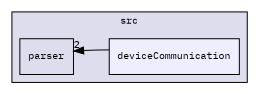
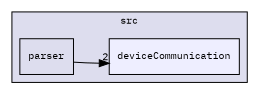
edge "deviceCommunication" -> "parser": reversed
